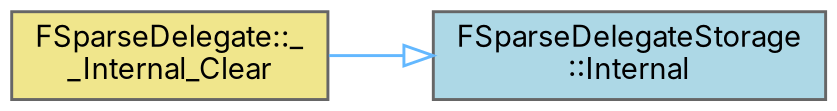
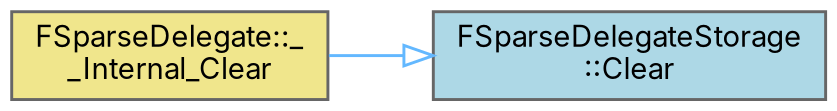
node "FSparseDelegateStorage ::Internal": label "FSparseDelegateStorage ::Internal" -> "FSparseDelegateStorage ::Clear"
